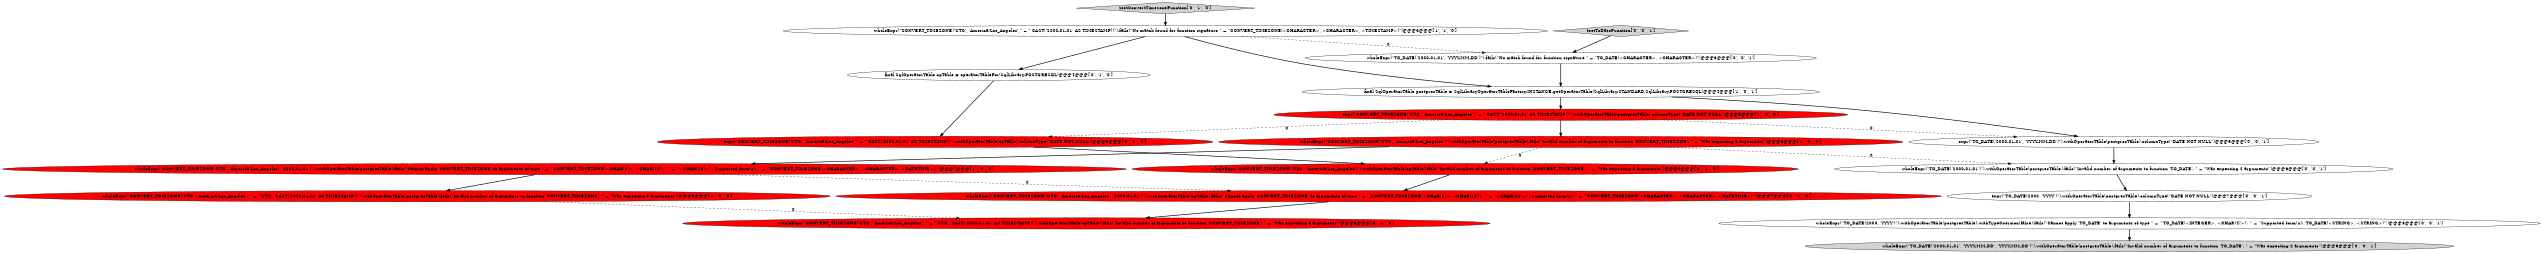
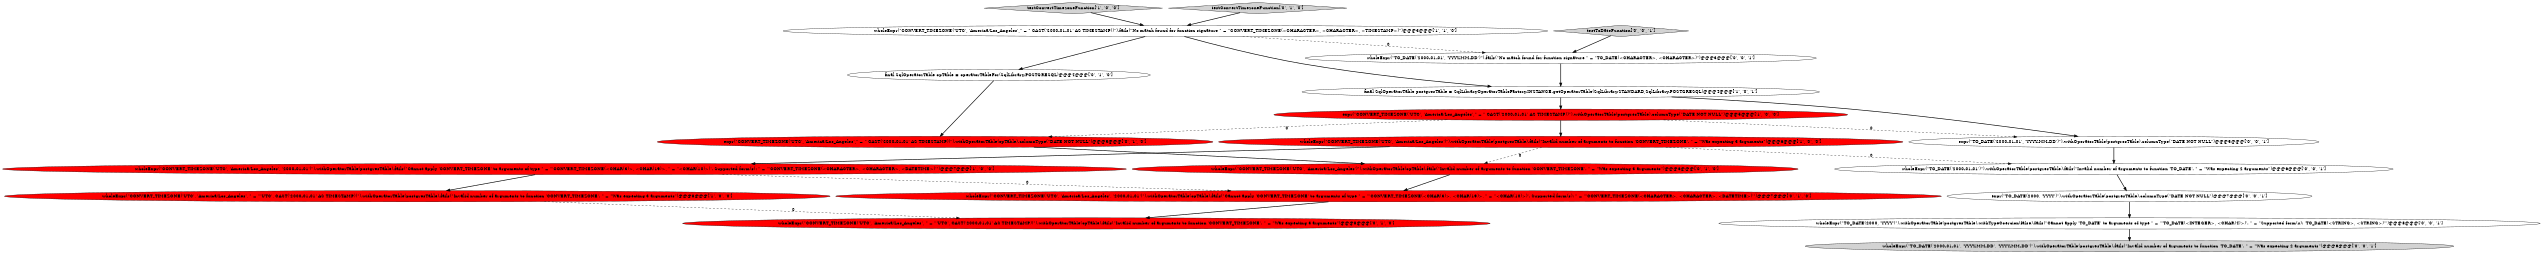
node "testConvertTimezoneFunction['1', '0', '0']": added
